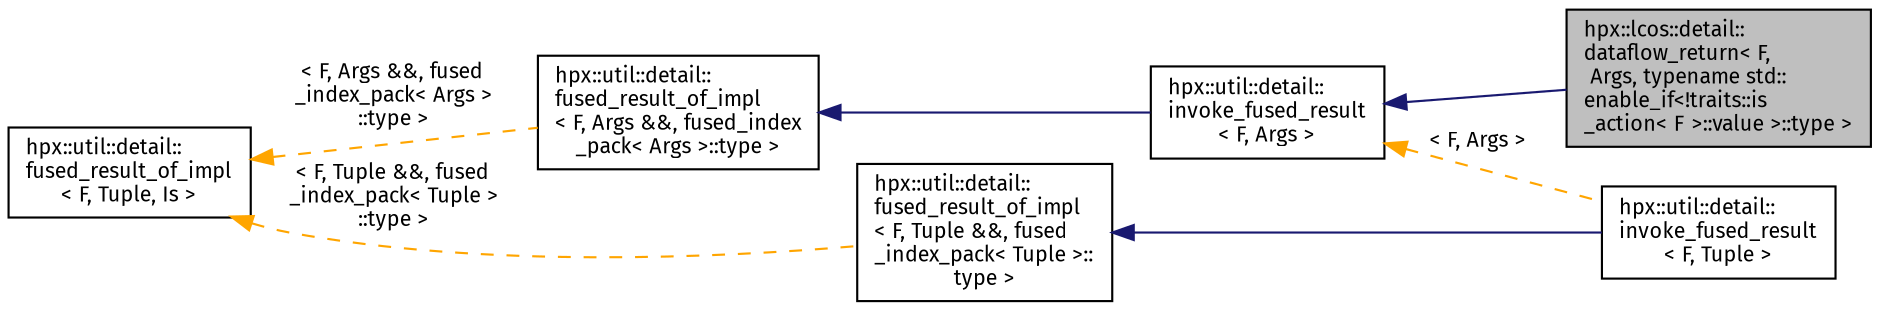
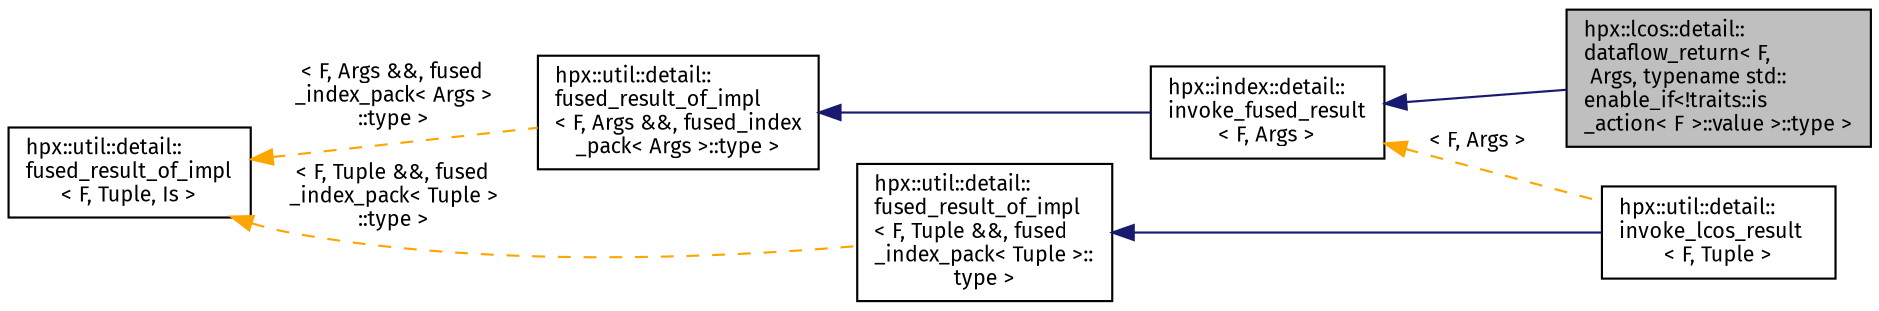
node "hpx::util::detail:: invoke_fused_result < F, Args >": label "hpx::util::detail:: invoke_fused_result < F, Args >" -> "hpx::index::detail:: invoke_fused_result < F, Args >"
node "hpx::util::detail:: invoke_fused_result < F, Tuple >": label "hpx::util::detail:: invoke_fused_result < F, Tuple >" -> "hpx::util::detail:: invoke_lcos_result < F, Tuple >"
